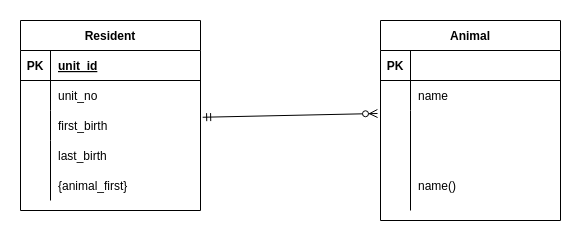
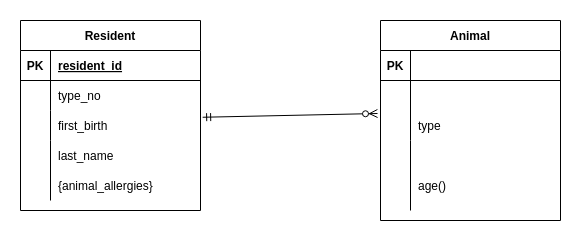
node "unit_id": label "unit_id" -> "resident_id"
node "unit_no": label "unit_no" -> "type_no"
node "name": removed
node "type": added
node "last_birth": label "last_birth" -> "last_name"
node "{animal_first}": label "{animal_first}" -> "{animal_allergies}"
node "name()": label "name()" -> "age()"
